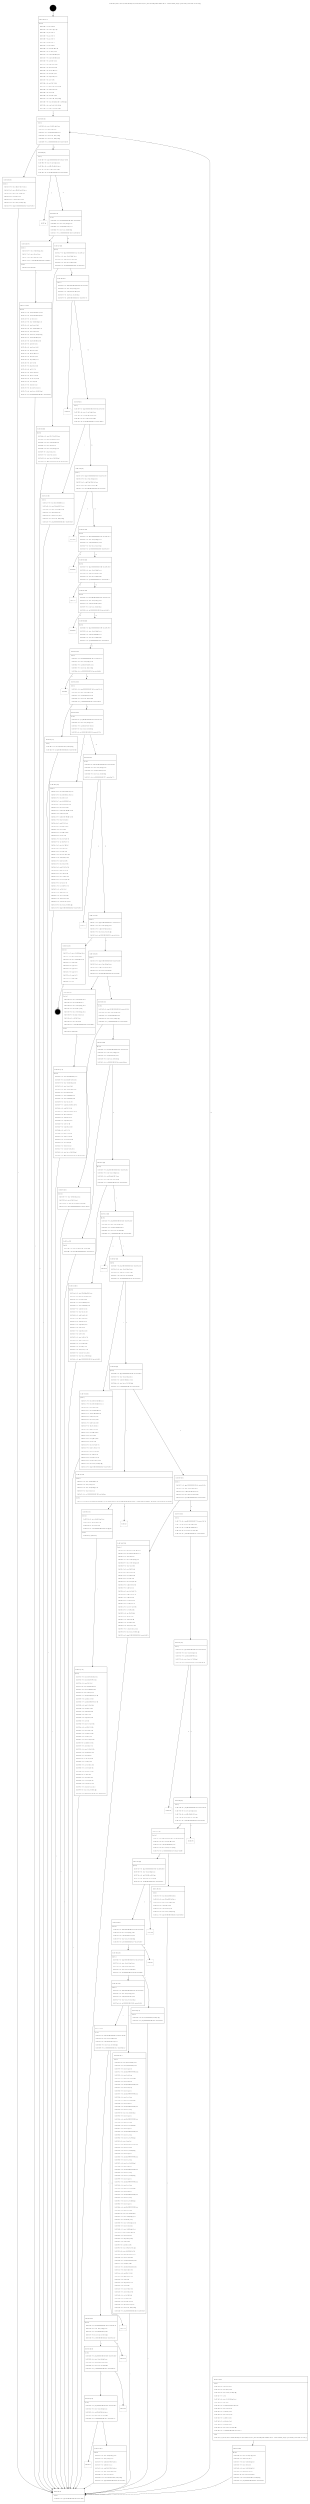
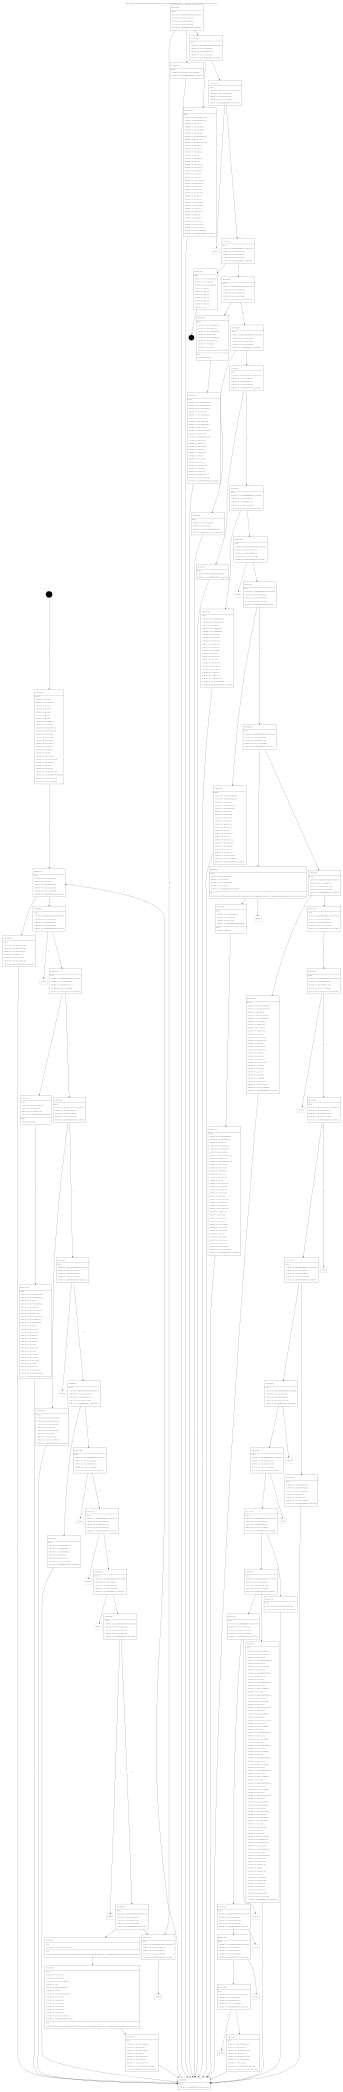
edge "0x4015a7 [28]" -> "0x4015c3 [28]": reversed
node "0x401e0f [5]": added
